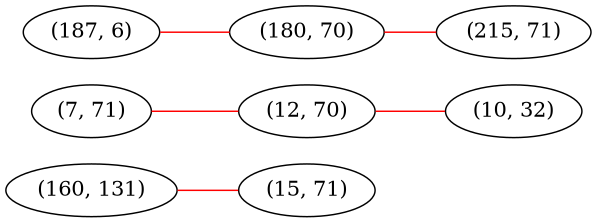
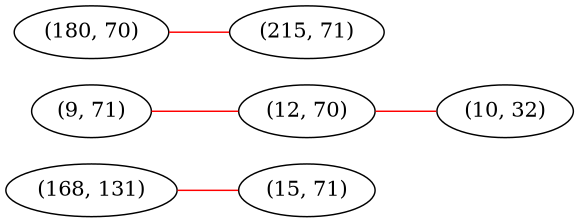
node "(187, 6)": removed
node "(7, 71)": label "(7, 71)" -> "(9, 71)"
node "(160, 131)": label "(160, 131)" -> "(168, 131)"
